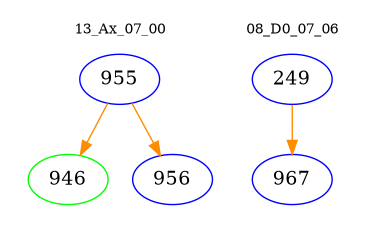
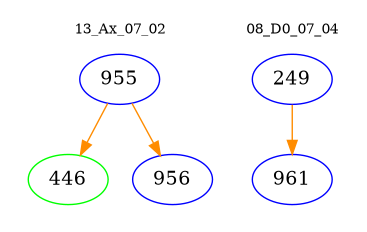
cluster "13_Ax_07_00": label "13_Ax_07_00" -> "13_Ax_07_02"
cluster "08_D0_07_06": label "08_D0_07_06" -> "08_D0_07_04"
node "946": label "946" -> "446"
node "967": label "967" -> "961"
